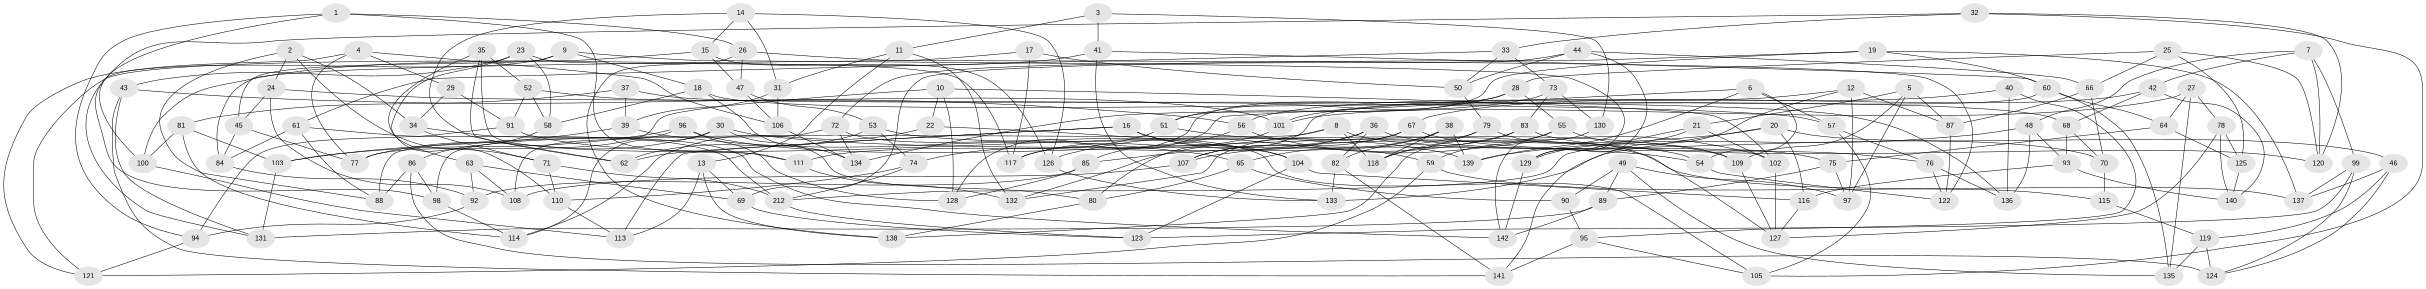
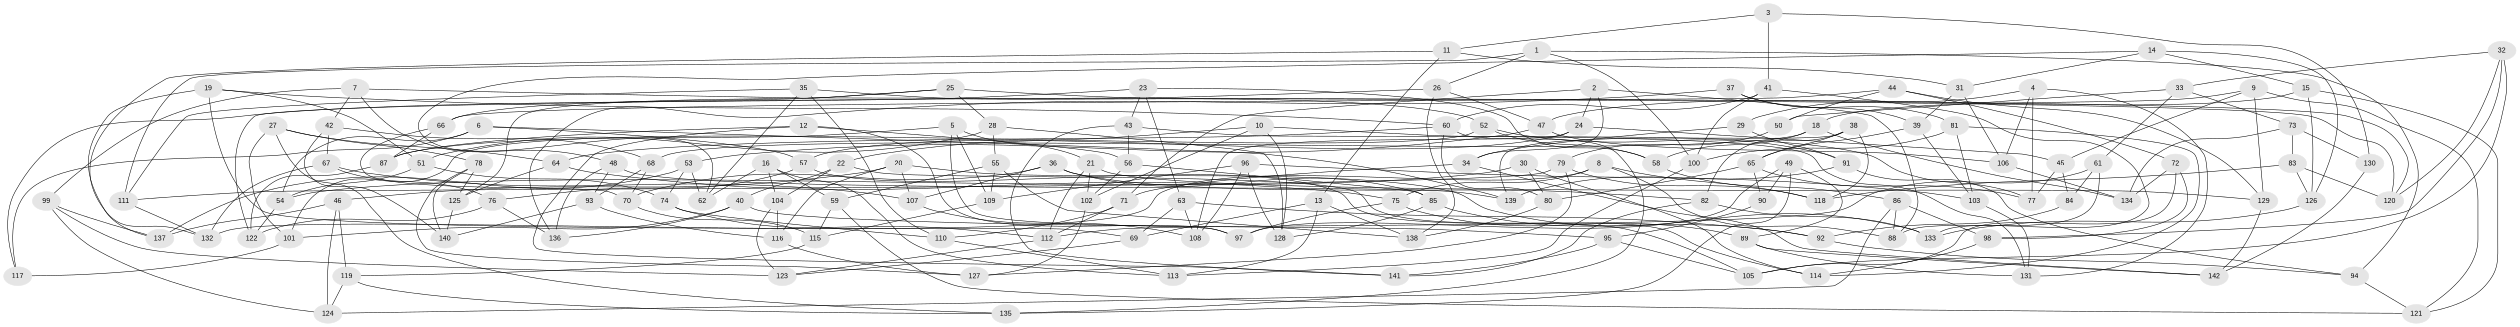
node "17": removed
edge "30" -- "77": now "65" -- "77"
edge "22" -- "40": added
node "212": label "212" -> "112"
edge "109" -- "127": now "109" -- "115"
